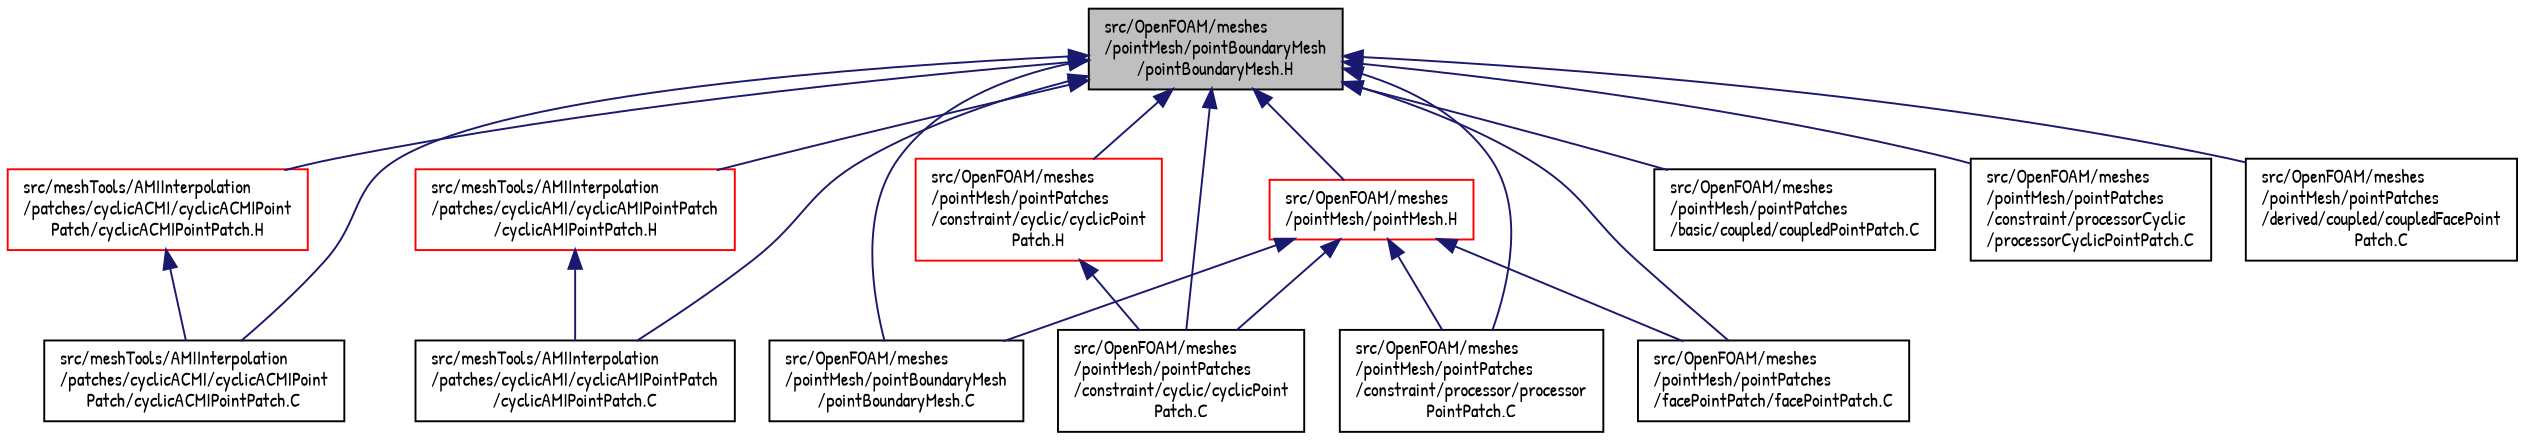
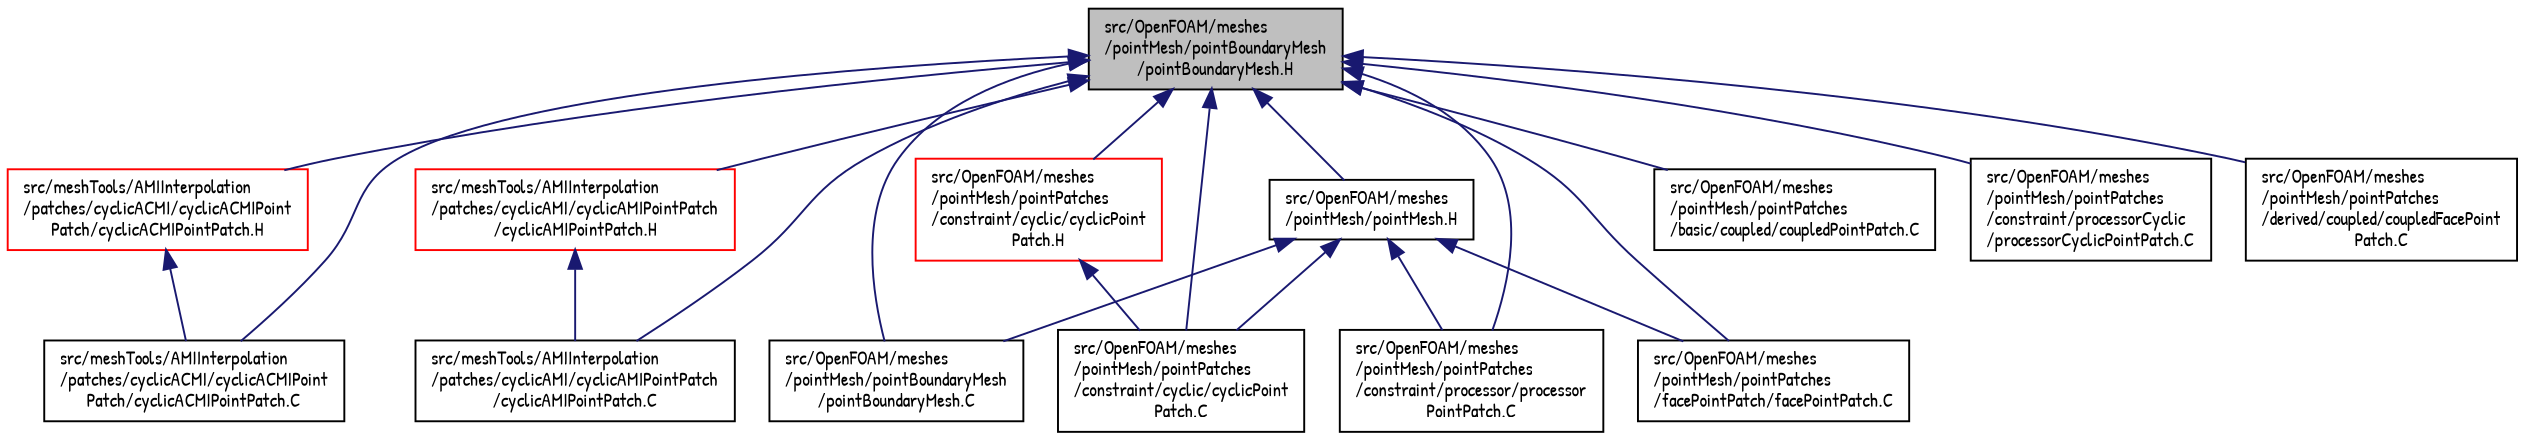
node "src/OpenFOAM/meshes /pointMesh/pointMesh.H": color red -> black
